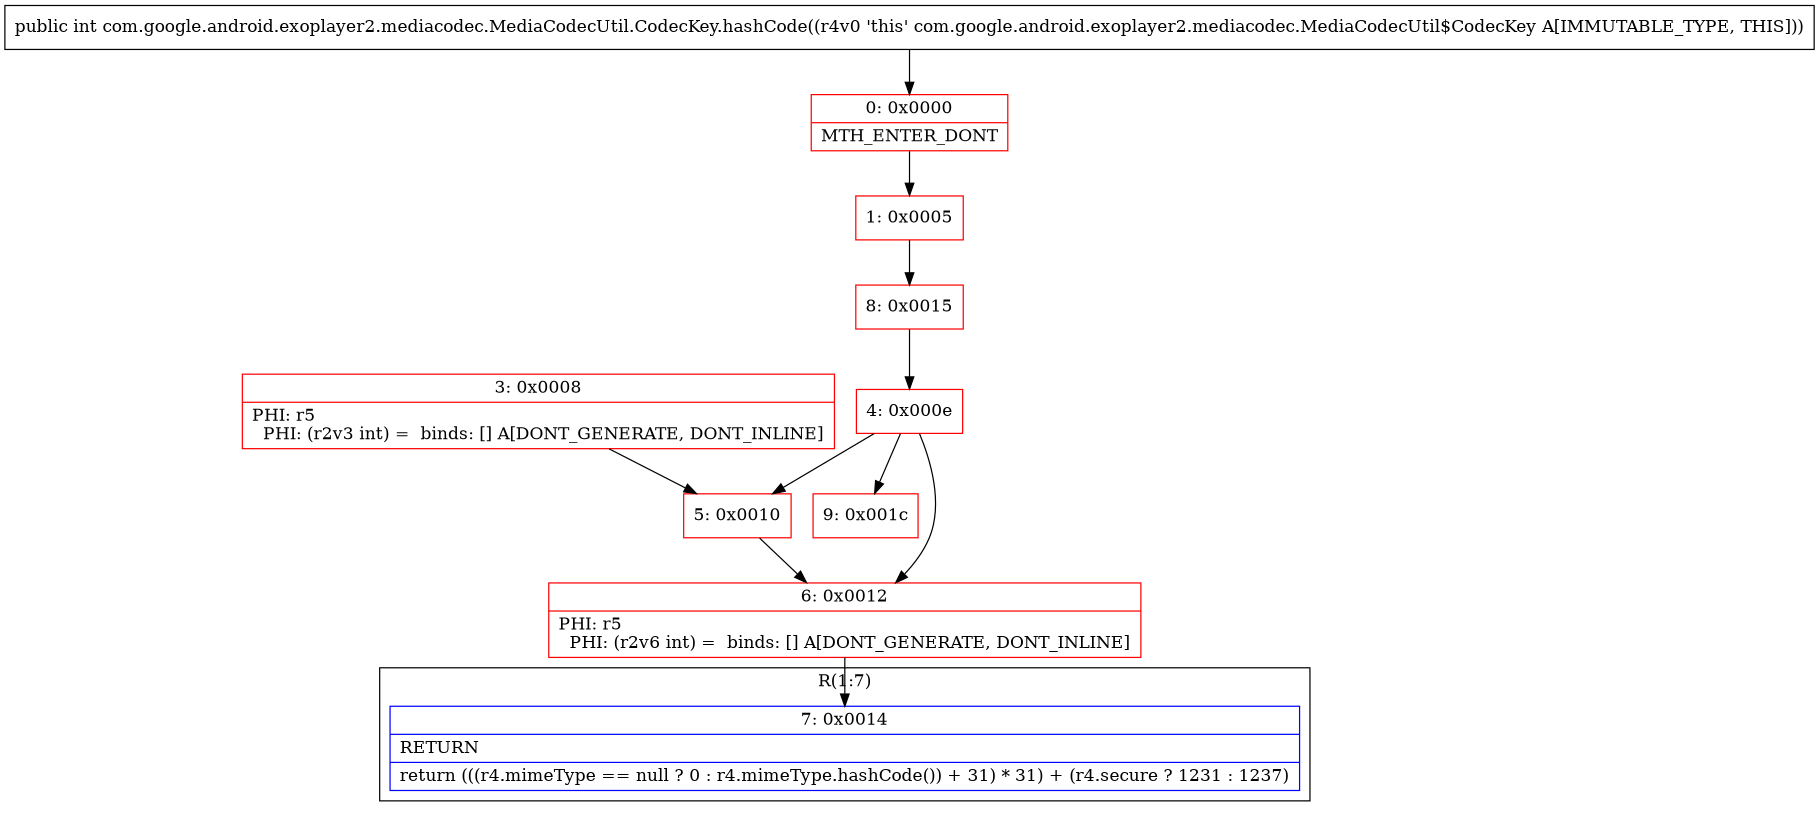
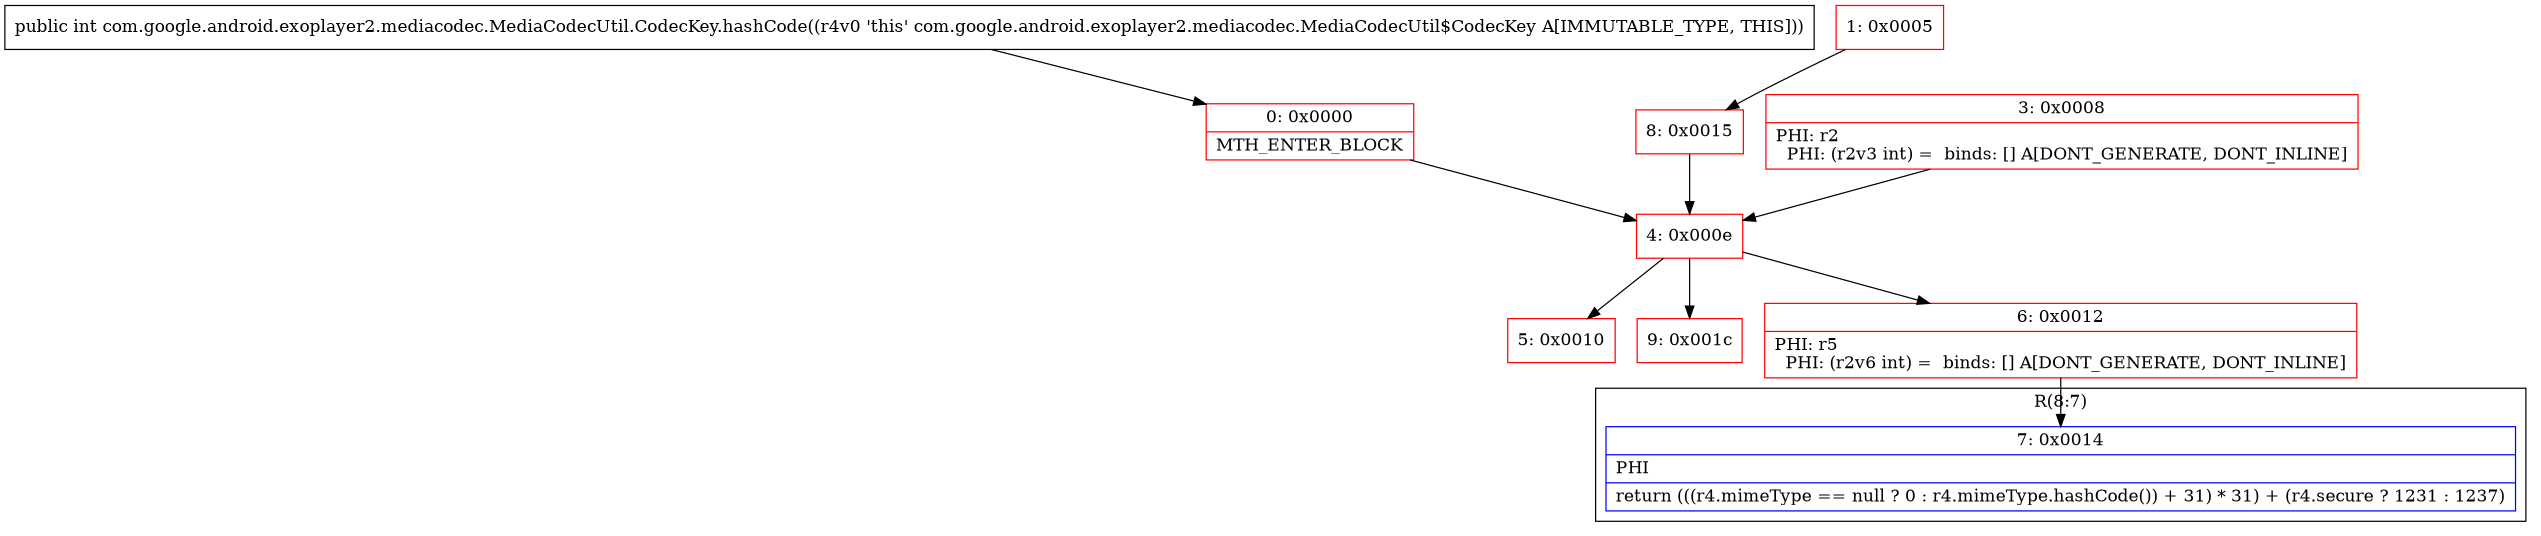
node "0: 0x0000": text "MTH_ENTER_DONT" -> "MTH_ENTER_BLOCK"
edge "0: 0x0000" -> "1: 0x0005": now "0: 0x0000" -> "4: 0x000e"
node "3: 0x0008": text "PHI: r5" -> "PHI: r2"
edge "3: 0x0008" -> "5: 0x0010": now "3: 0x0008" -> "4: 0x000e"
edge "5: 0x0010" -> "6: 0x0012": removed
cluster "R(1:7)": label "R(1:7)" -> "R(8:7)"
node "7: 0x0014": text "RETURN" -> "PHI"
